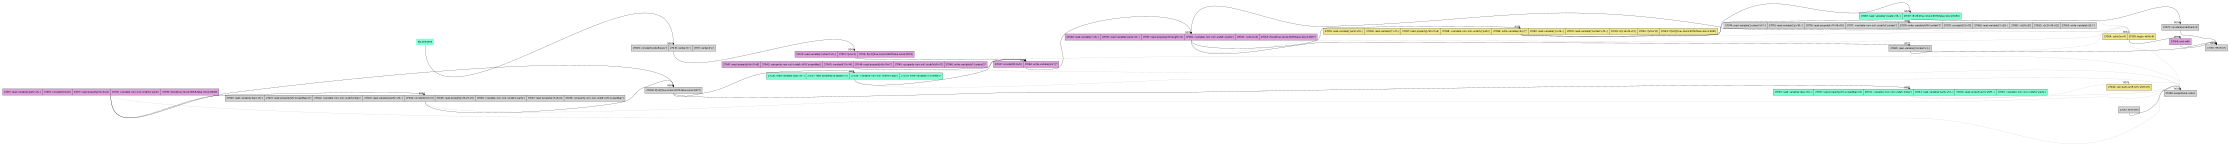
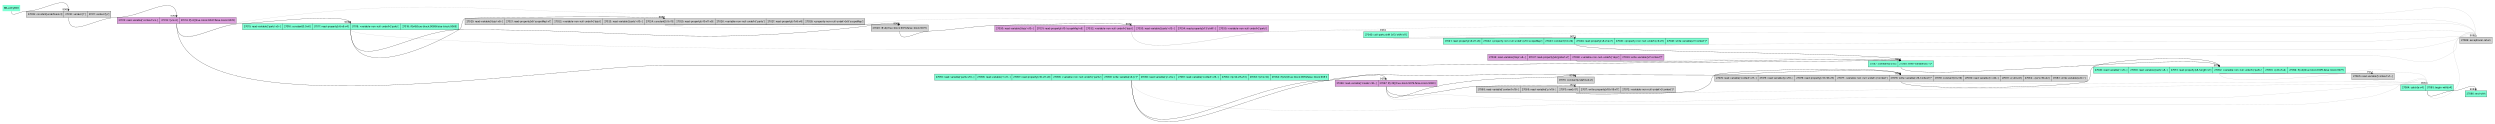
node "27066: read-variable['create',v16,-]": fillcolor aquamarine -> plum
edge "27012: read-variable['context',v3,-]" -> "27015: read-variable['parts',v5,-]": added
edge "27049: read-variable['i',v6,-]" -> "27055: read-variable['parts',v10,-]": removed
node "27055: read-variable['parts',v10,-]": fillcolor khaki -> aquamarine
node "27049: read-variable['i',v6,-]": fillcolor plum -> aquamarine
node "27084: catch[e,v4]": fillcolor khaki -> aquamarine
edge "27040: call-parts.shift [v13,'shift',v11]" -> "27041: read-property[v9,v11,v8]": added
node "27086: end-with": fillcolor plum -> aquamarine
node "27088: return[v1]": removed
node "27047: constant[0.0,v5]": fillcolor plum -> aquamarine
node "27041: read-property[v9,v11,v8]": fillcolor plum -> aquamarine
edge "27029: if[v4](true-block:9070,false-block:9071)" -> "27036: read-variable['dojo',v8,-]": removed
node "27036: read-variable['dojo',v8,-]": fillcolor aquamarine -> plum
node "27040: call-parts.shift [v13,'shift',v11]": fillcolor khaki -> aquamarine
node "27068: read-variable['context',v18,-]": added
node "27015: read-variable['parts',v5,-]": fillcolor plum -> aquamarine
node "27030: read-variable['dojo',v10,-]": fillcolor aquamarine -> plum
node "27087: end-with": removed
